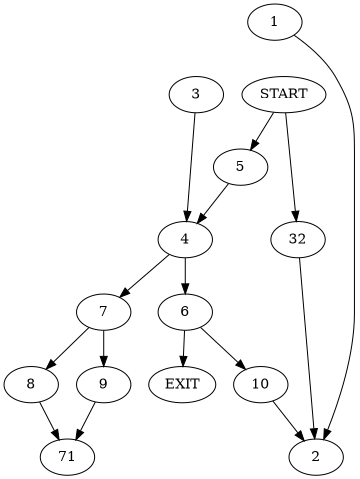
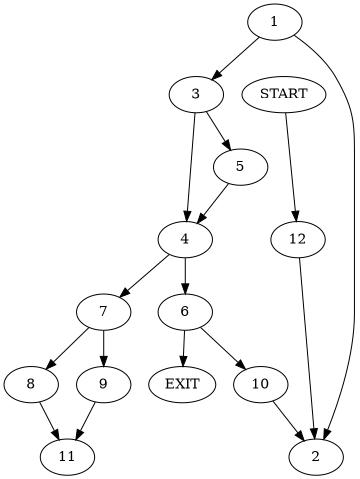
edge "1" -> "3": added
edge "START" -> "5": now "3" -> "5"
node "32": label "32" -> "12"
node "71": label "71" -> "11"
